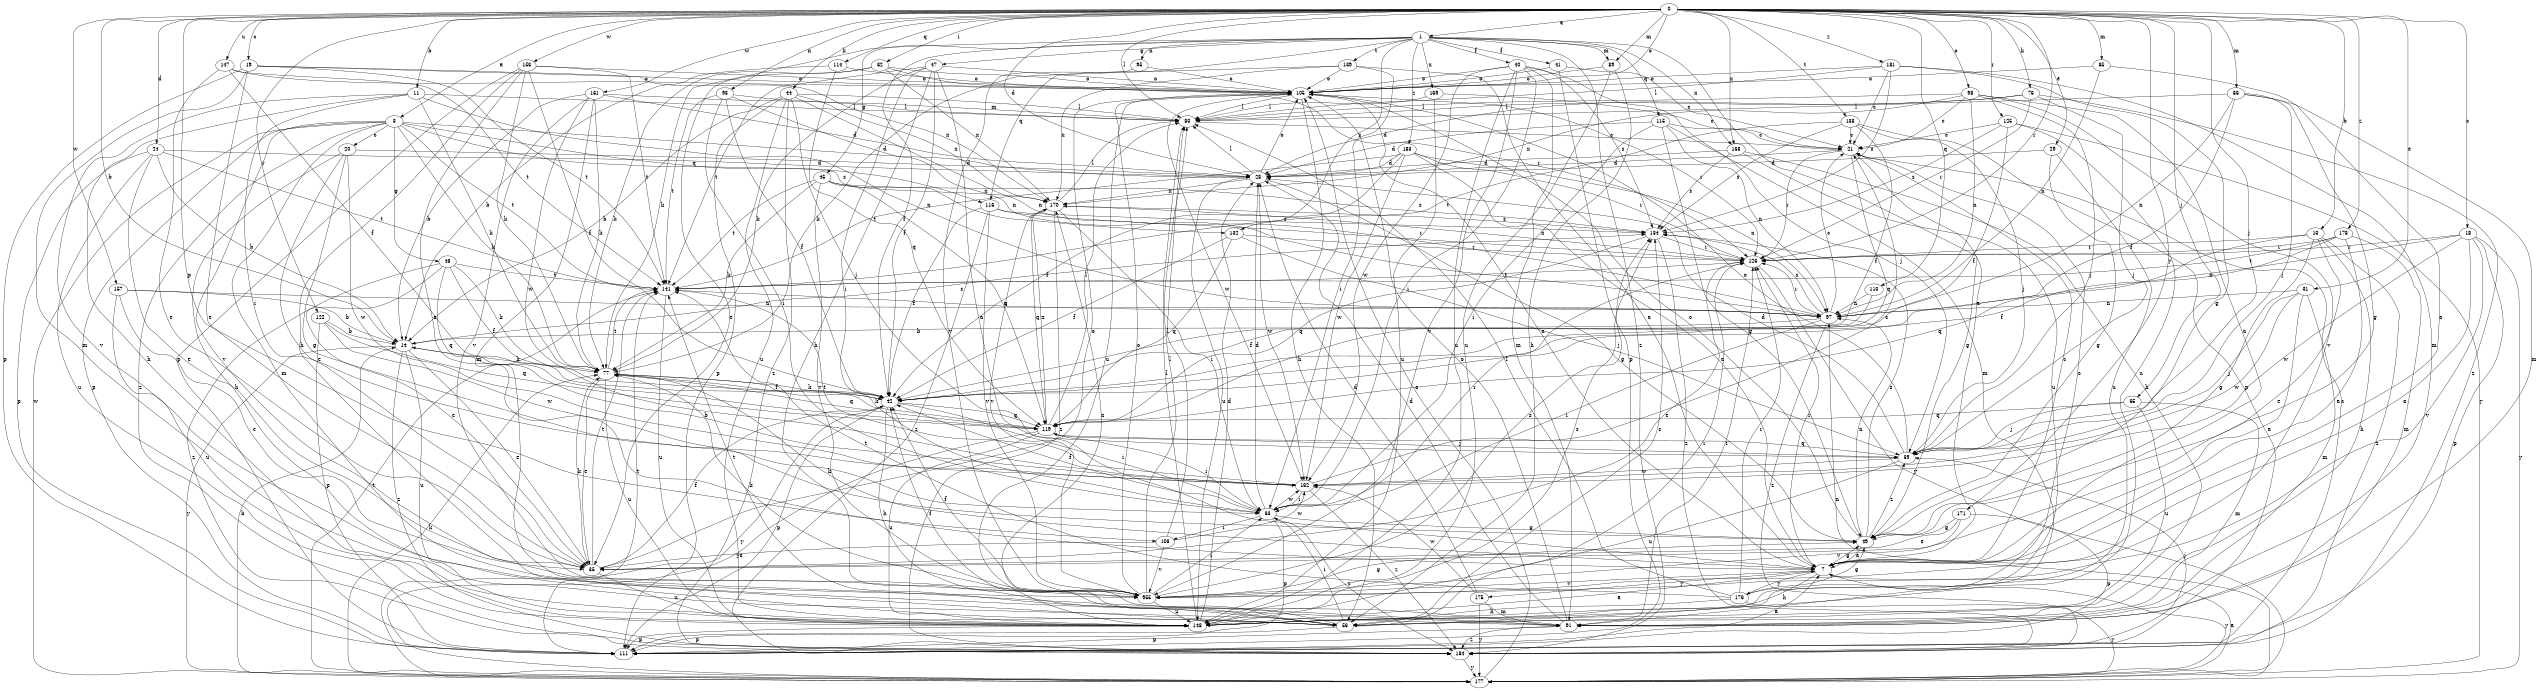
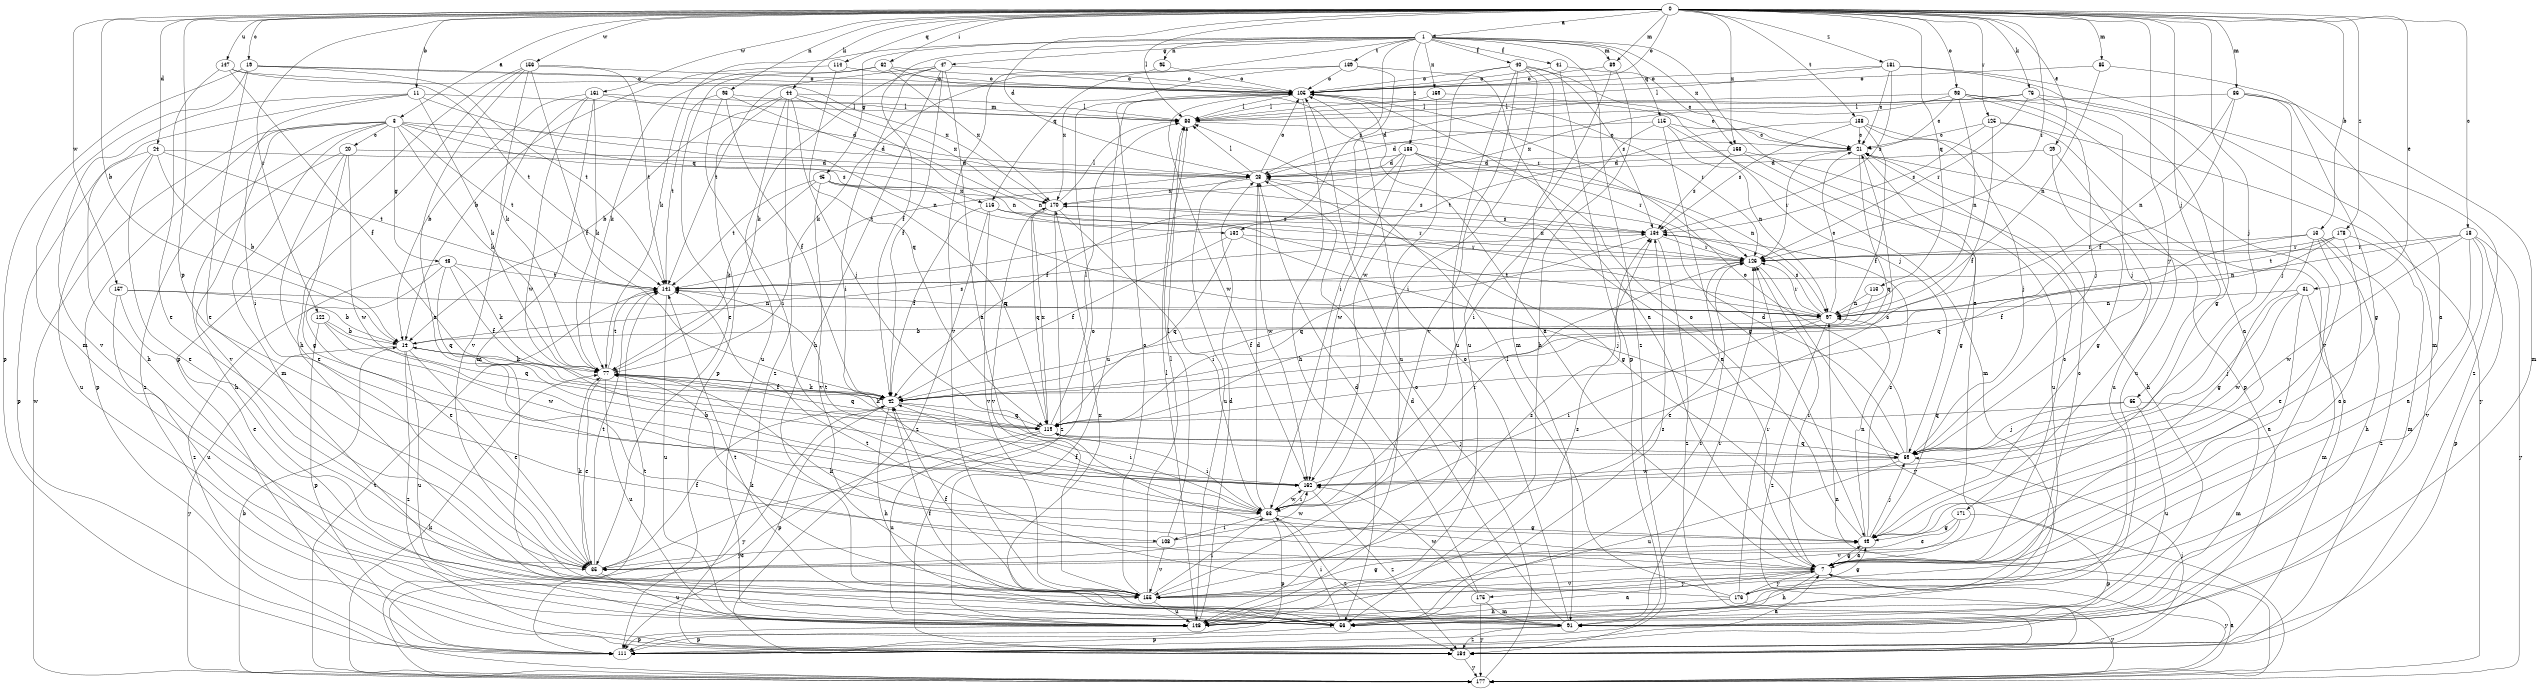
edge "49" -> "69": label "z" -> "j"
node "955": label "955" -> "155"
